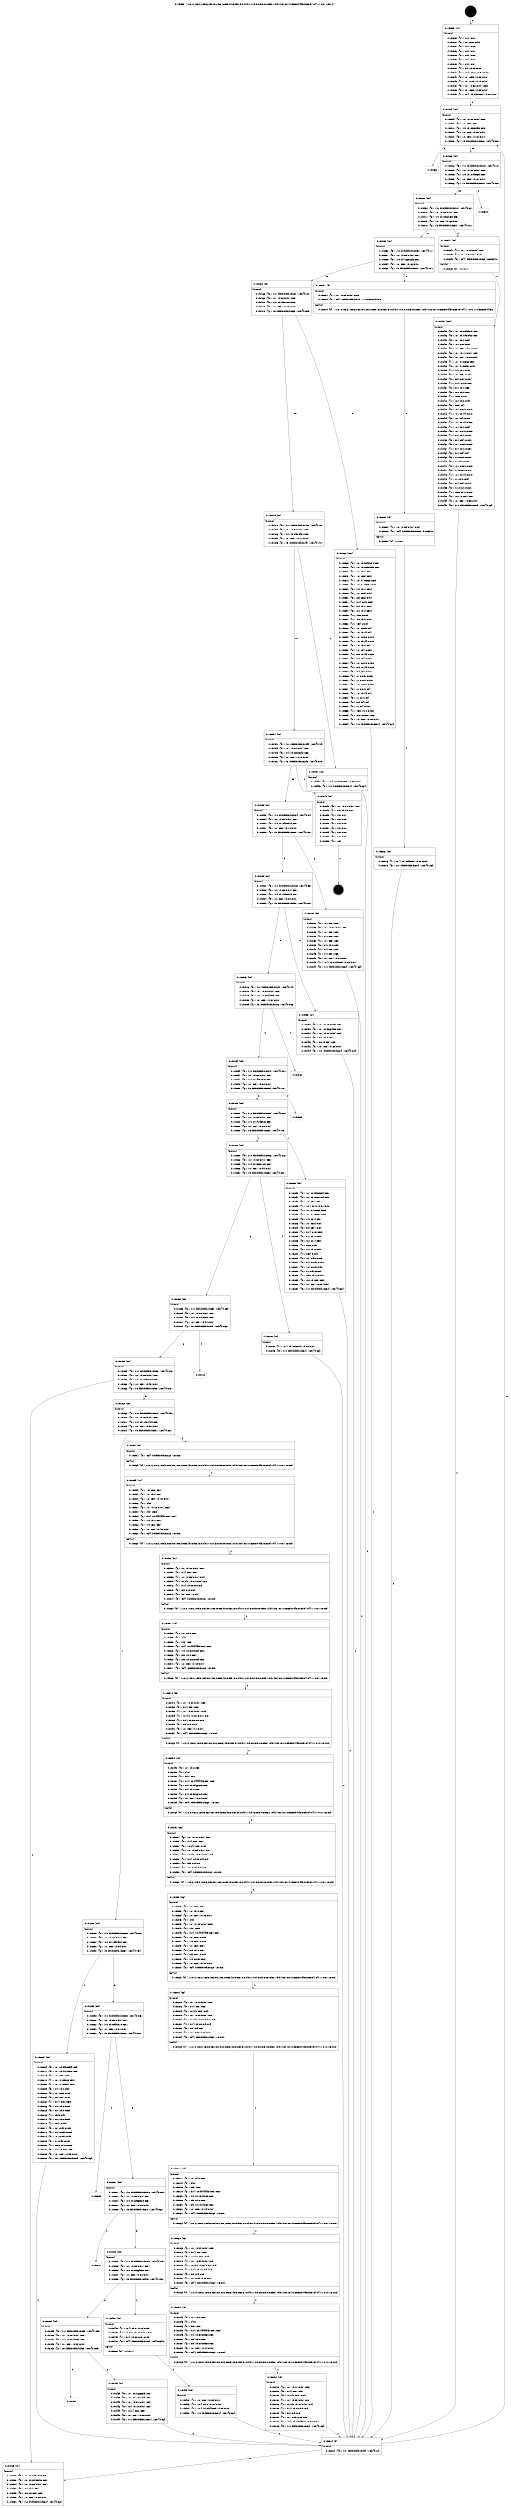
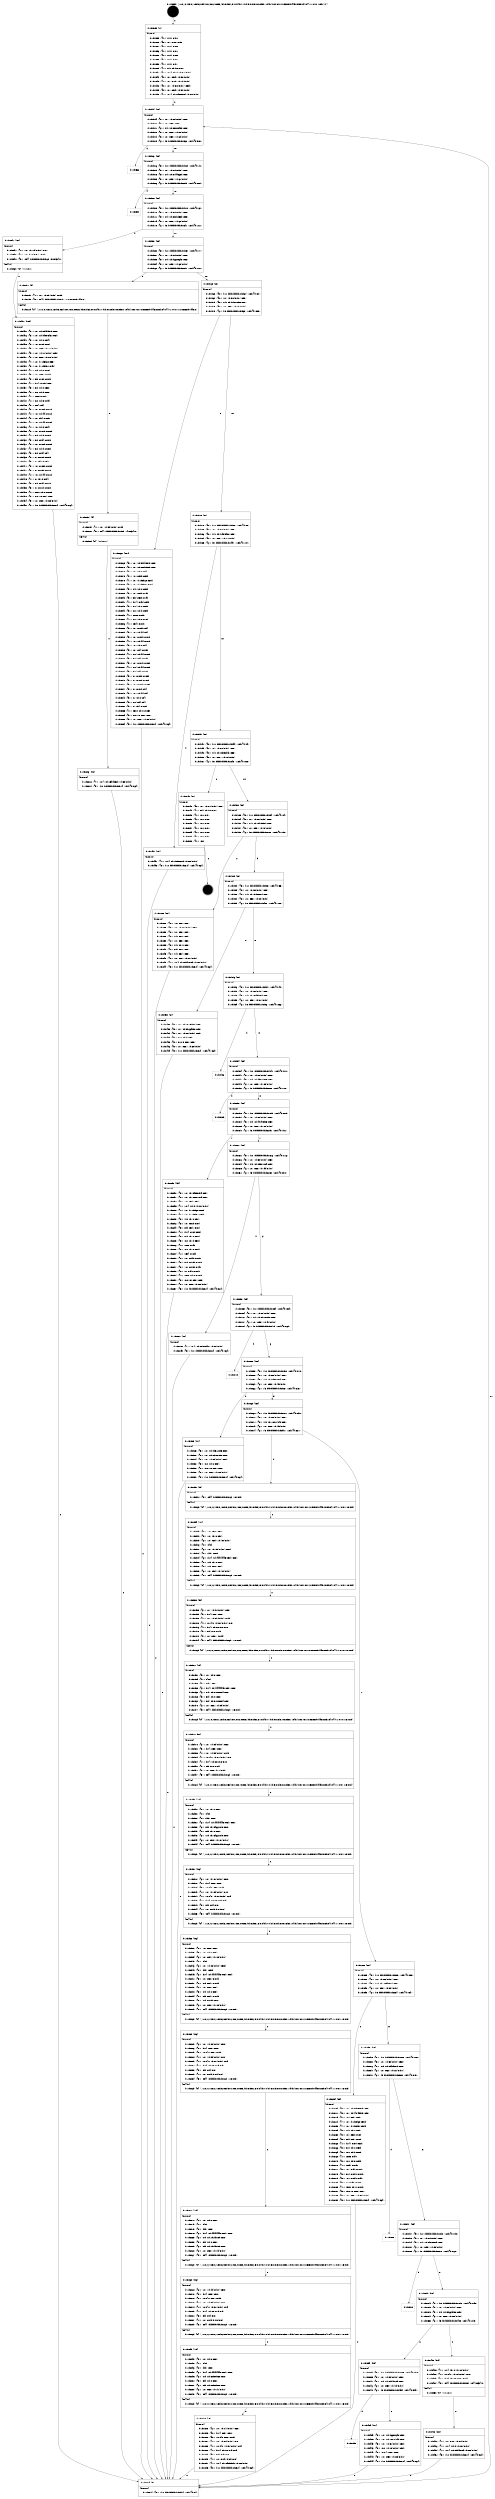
edge "0x40234f [5]" -> "0x401d25 [27]": reversed
